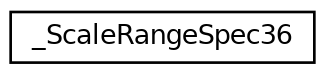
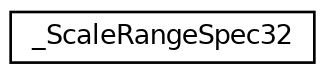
node "_ScaleRangeSpec36": label "_ScaleRangeSpec36" -> "_ScaleRangeSpec32"
